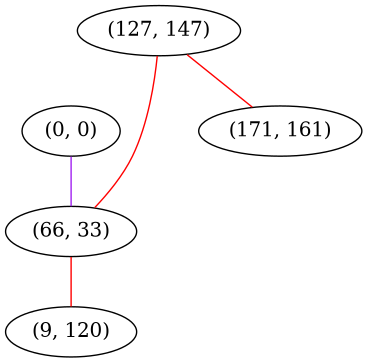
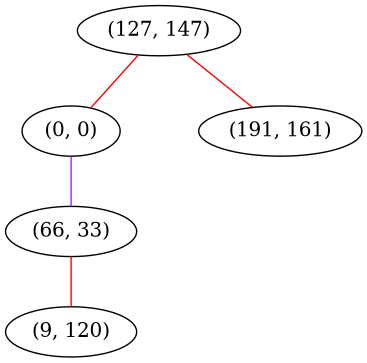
node "(171, 161)": label "(171, 161)" -> "(191, 161)"
edge "(127, 147)" -- "(66, 33)": now "(127, 147)" -- "(0, 0)"
